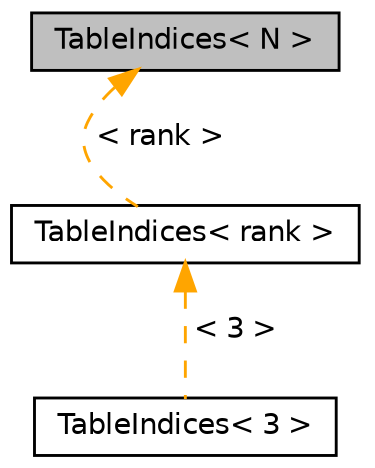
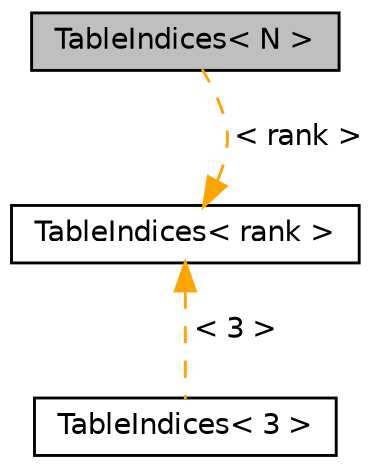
edge "TableIndices< rank >" -> "TableIndices< N >": reversed
